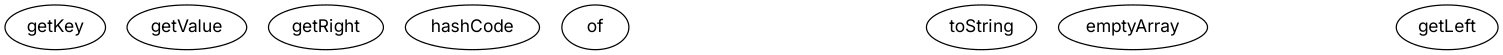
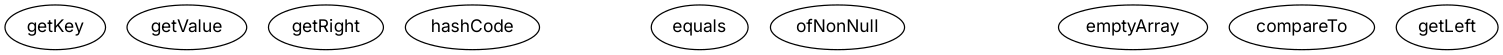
node "of": removed
node "equals": added
node "ofNonNull": added
node "toString": removed
node "compareTo": added
